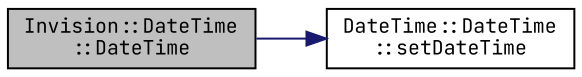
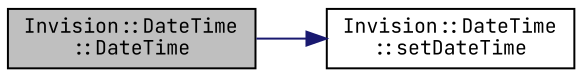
node "DateTime::DateTime ::setDateTime": label "DateTime::DateTime ::setDateTime" -> "Invision::DateTime ::setDateTime"
